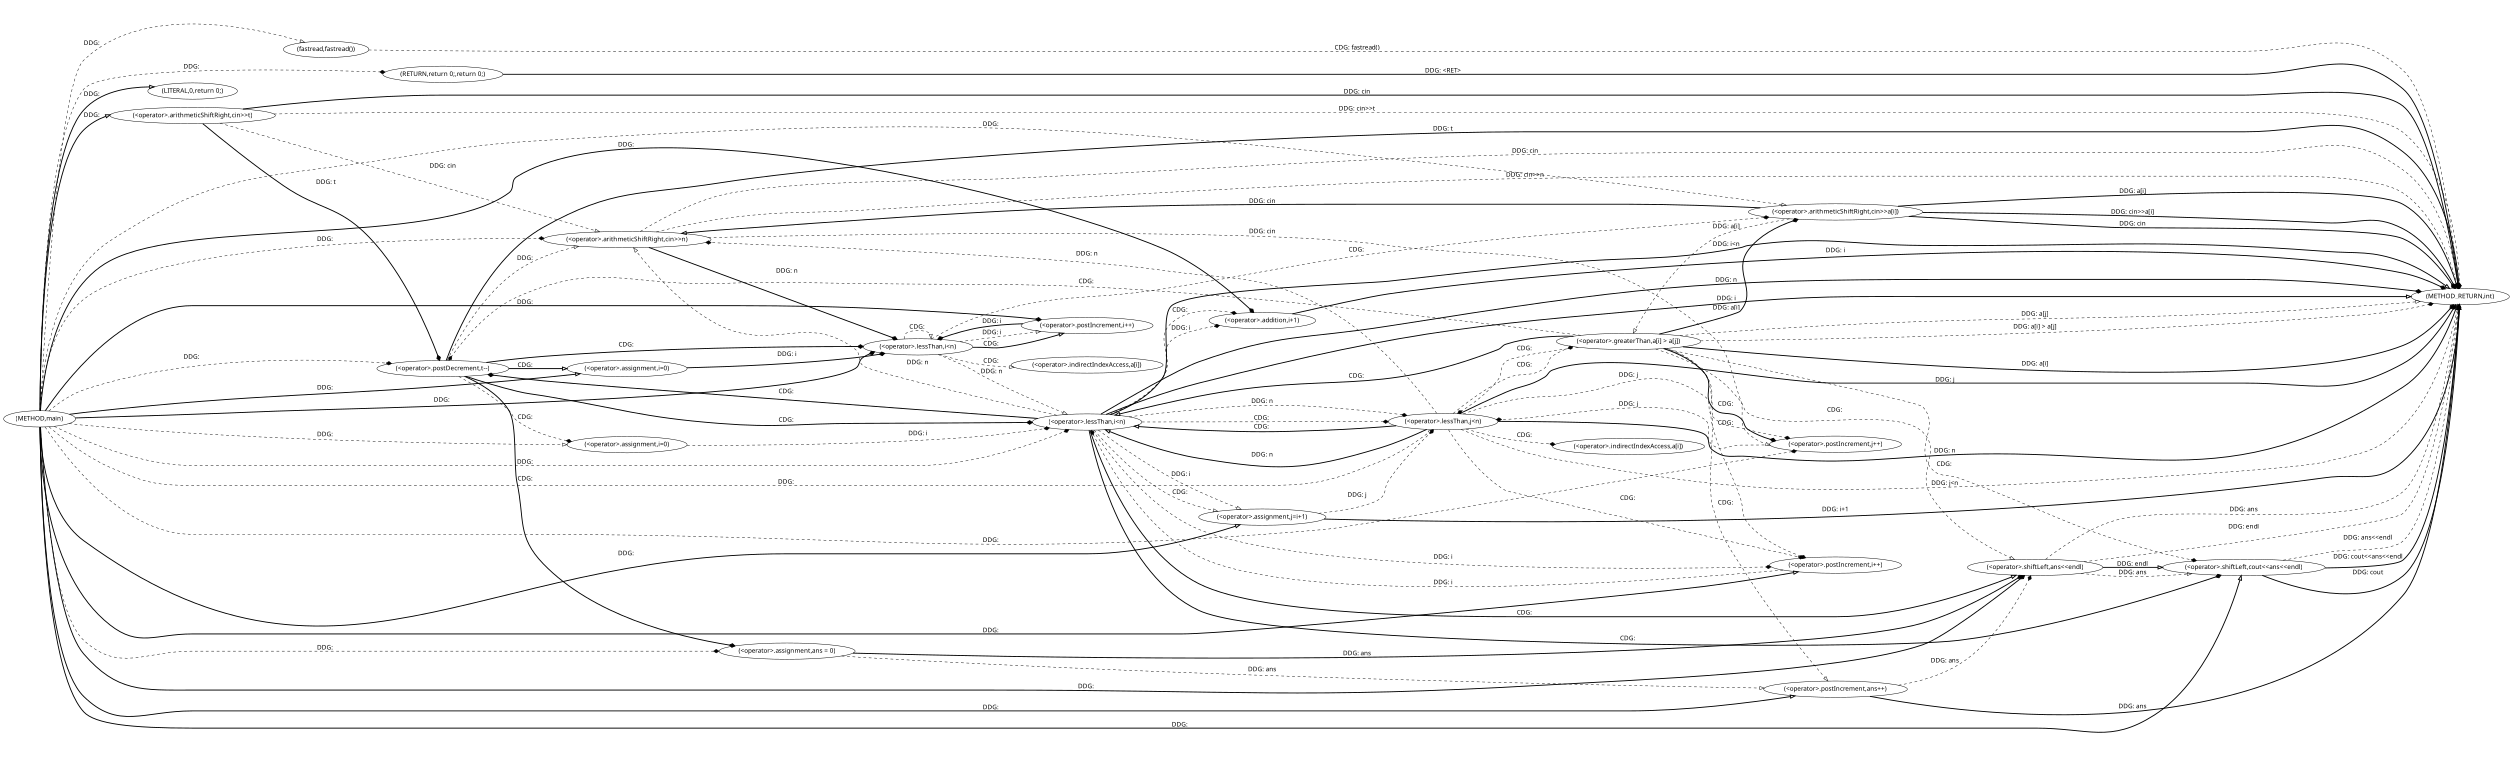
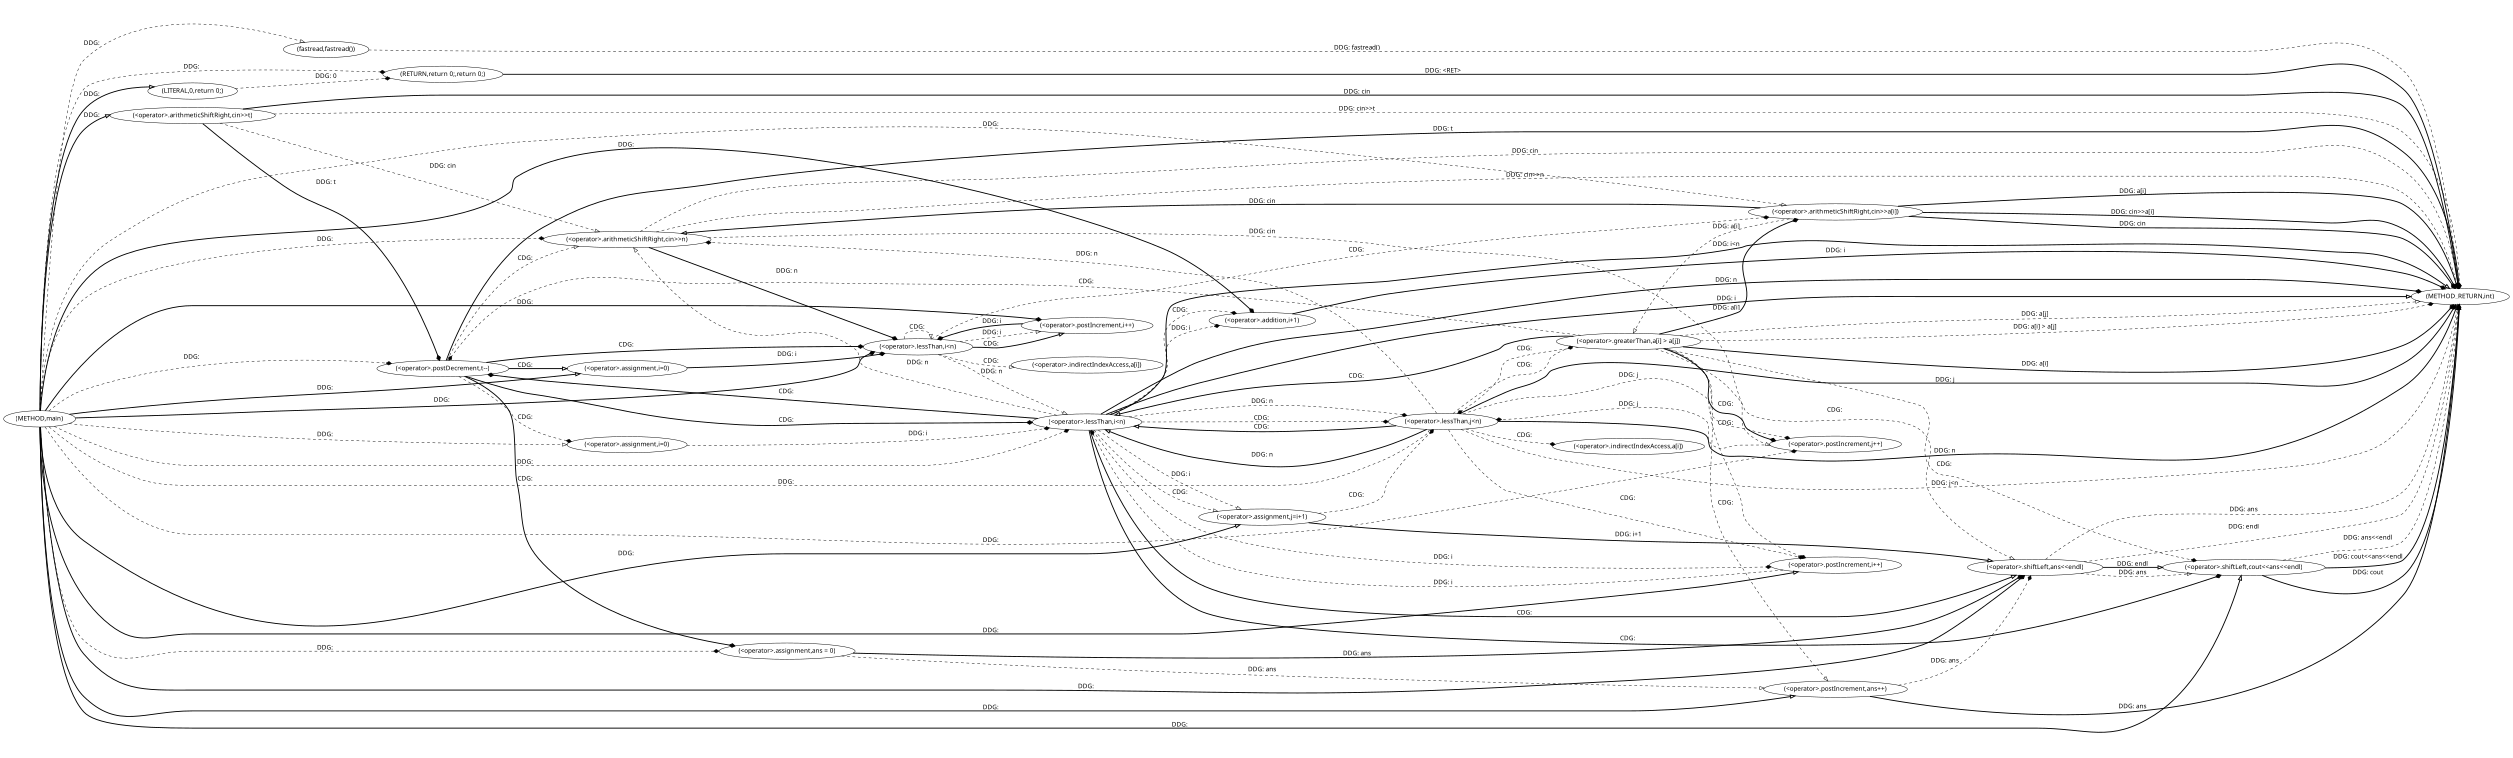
edge "(fastread,fastread())" -> "(METHOD_RETURN,int)": label "CDG: fastread()" -> "DDG: fastread()"
edge "(LITERAL,0,return 0;)" -> "(RETURN,return 0;,return 0;)": added, label "DDG: 0"
edge "(<operator>.postDecrement,t--)" -> "(<operator>.arithmeticShiftRight,cin>>n)": label "DDG: " -> "CDG: "
edge "(<operator>.assignment,j=i+1)" -> "(<operator>.lessThan,j<n)": label "DDG: j" -> "CDG: "
edge "(<operator>.assignment,j=i+1)" -> "(METHOD_RETURN,int)": now "(<operator>.assignment,j=i+1)" -> "(<operator>.shiftLeft,ans<<endl)"
